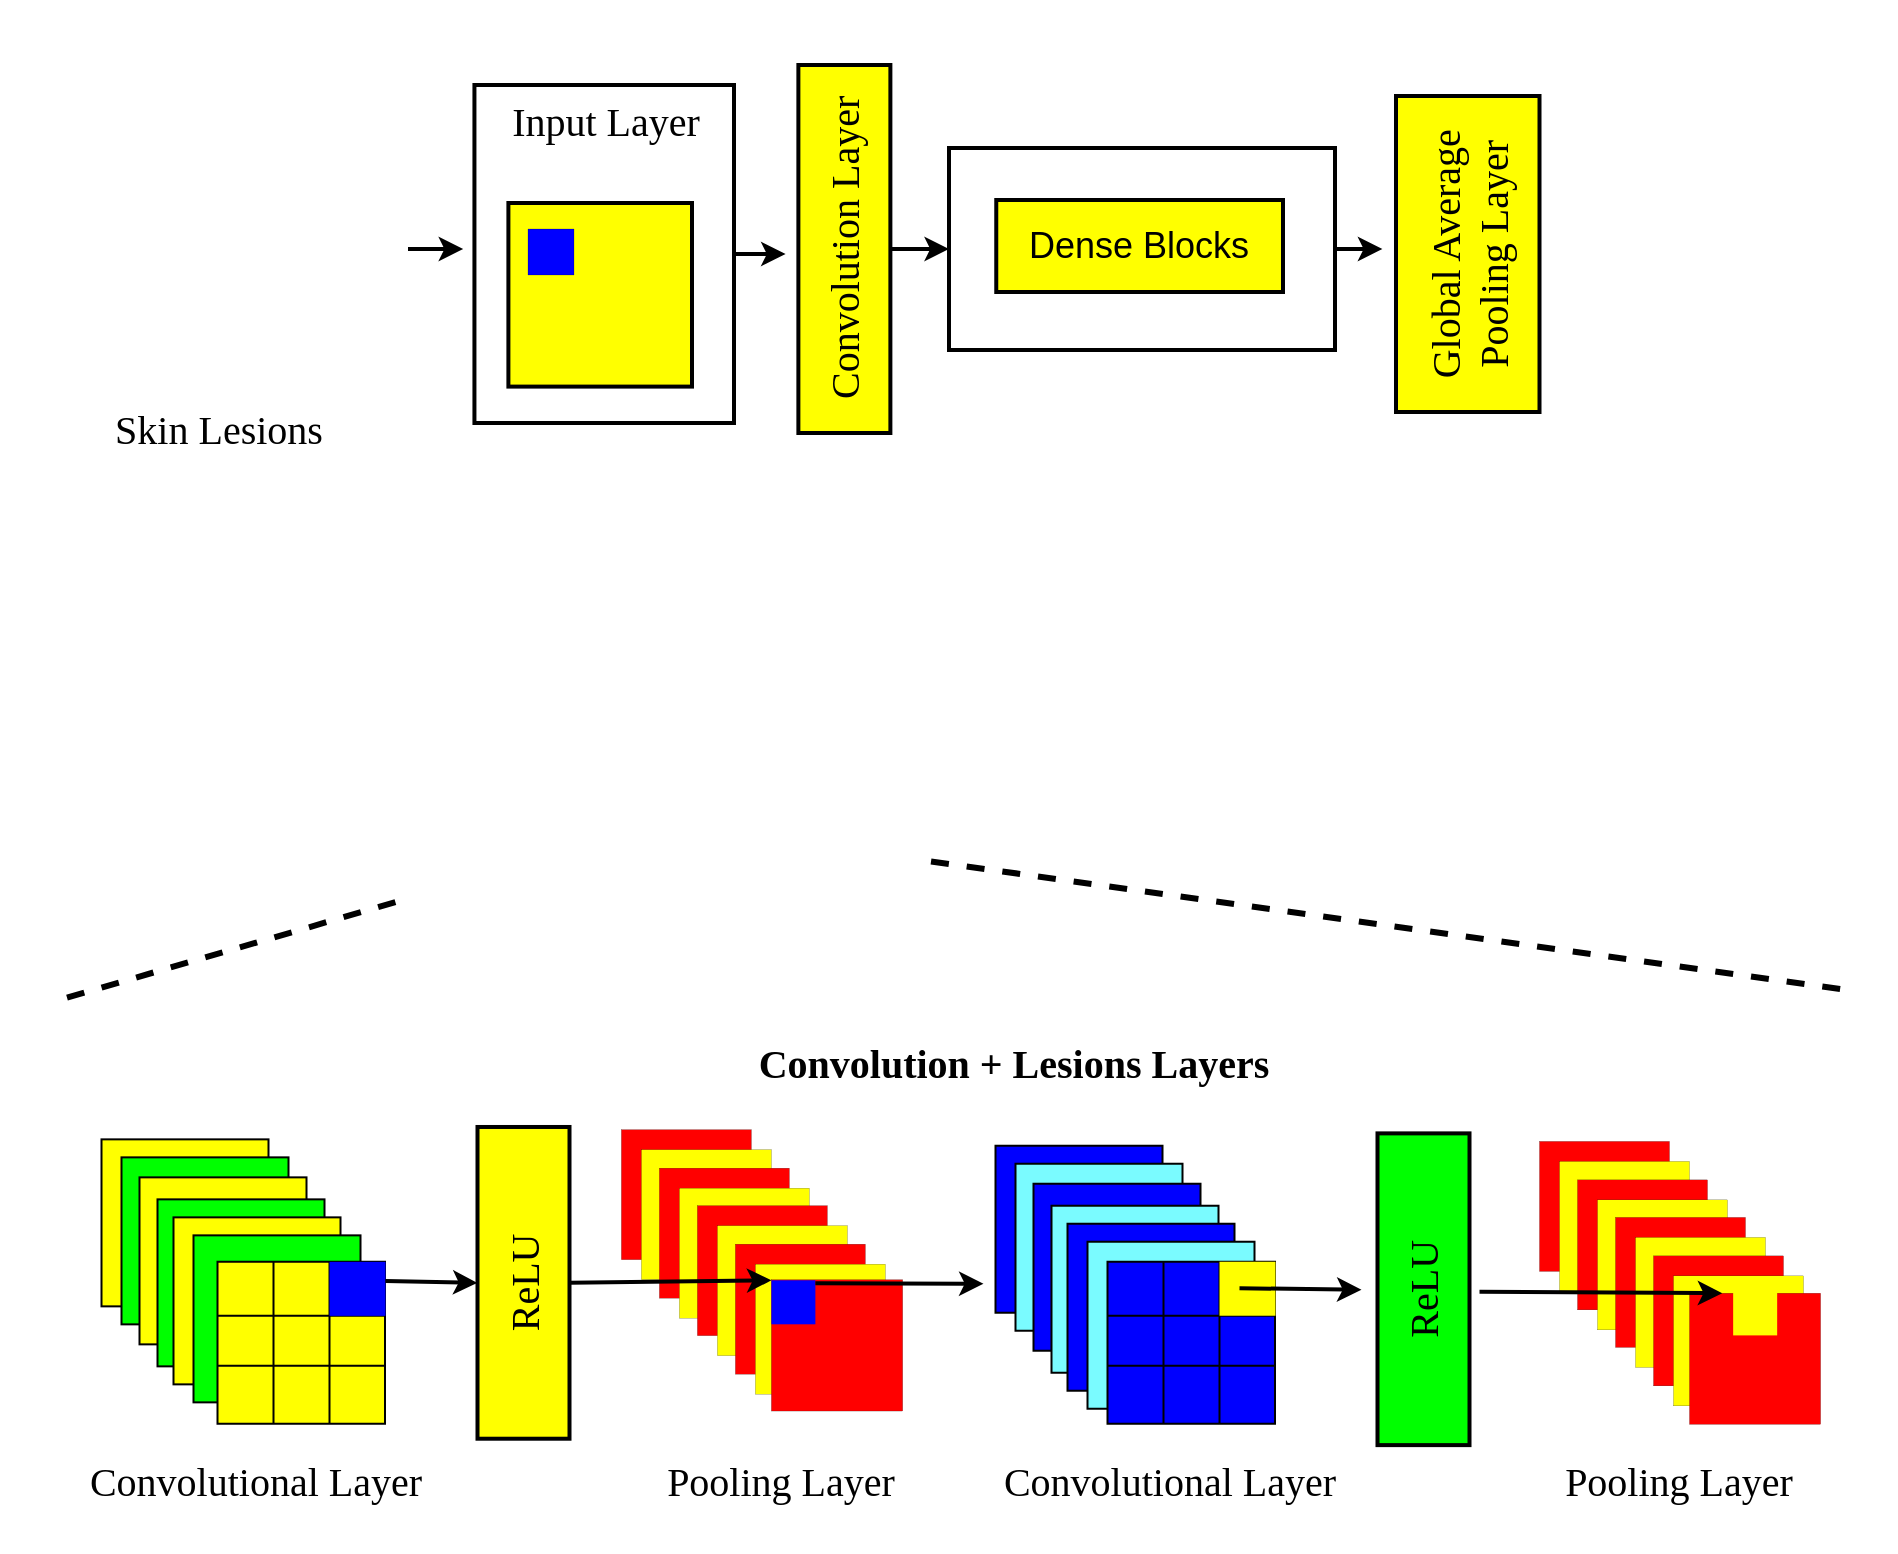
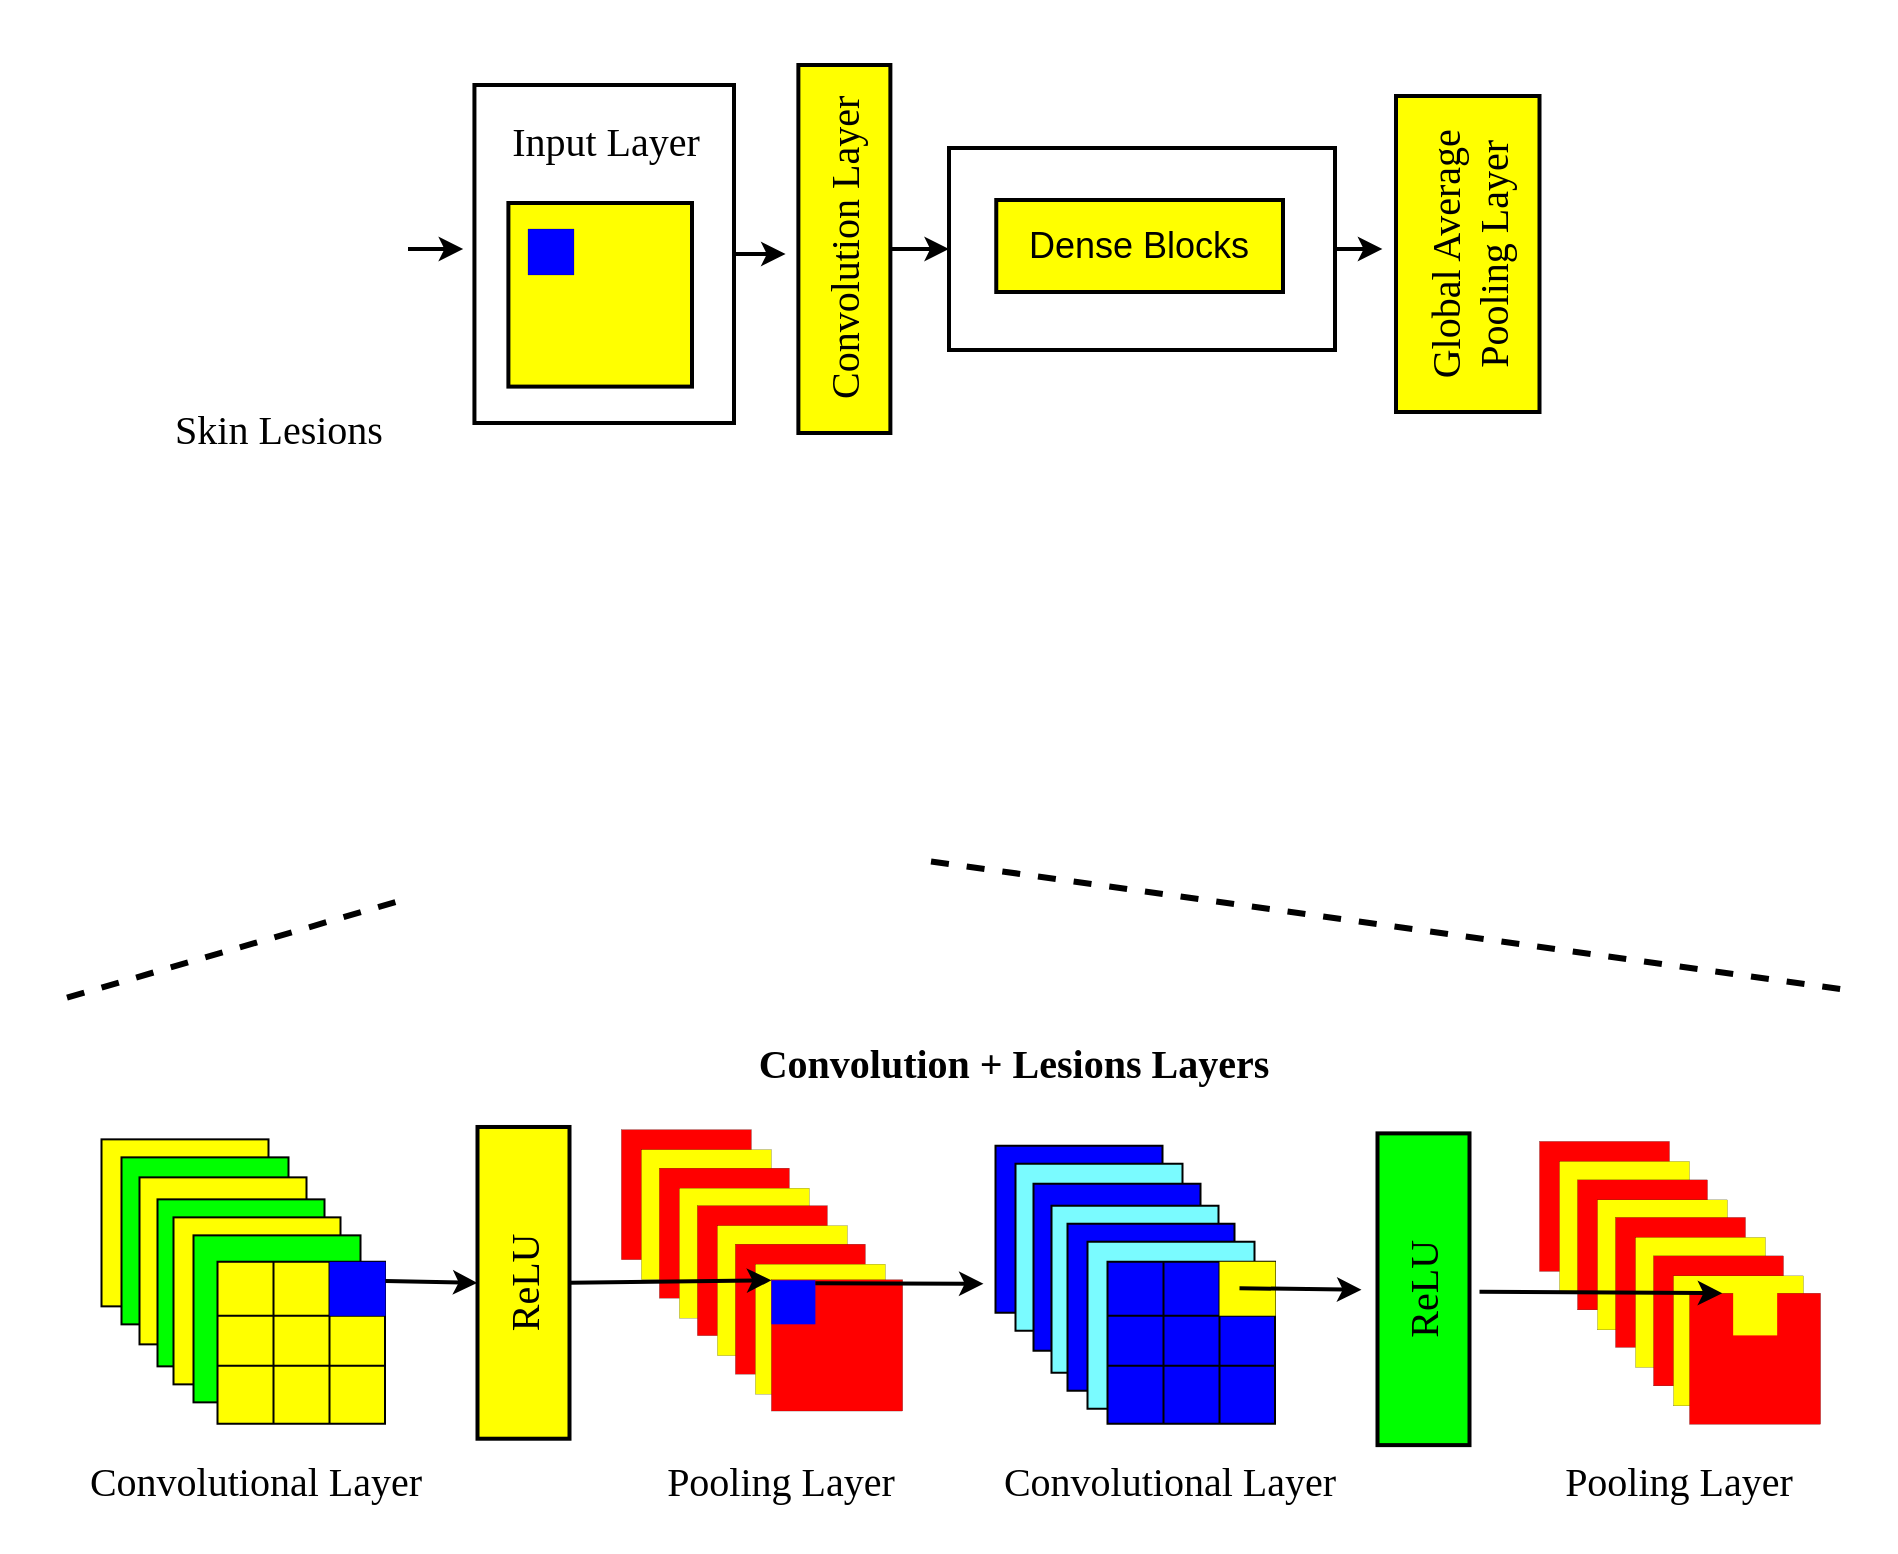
node "Input Layer": moved (607, 121) -> (607, 141)
node "Skin Lesions": moved (220, 429) -> (280, 429)
